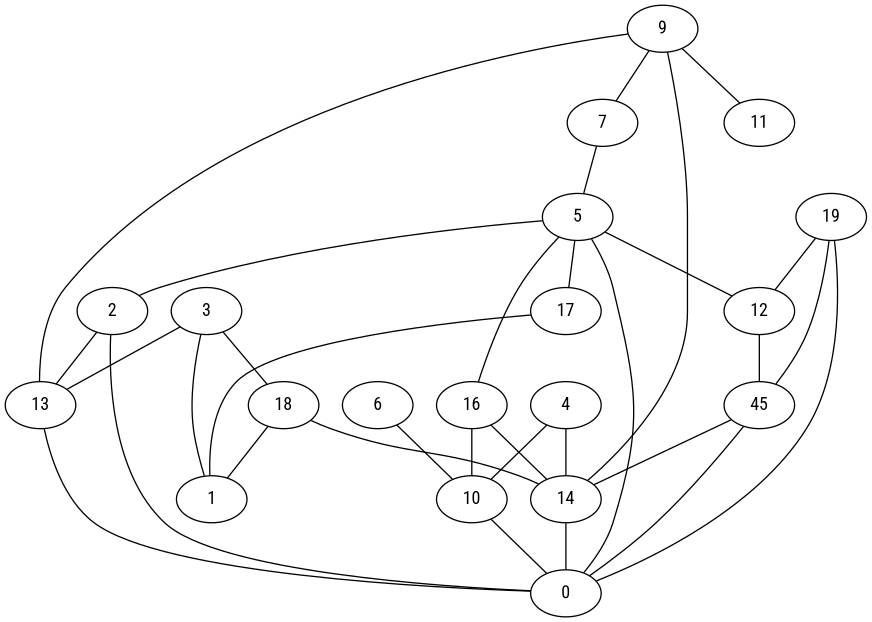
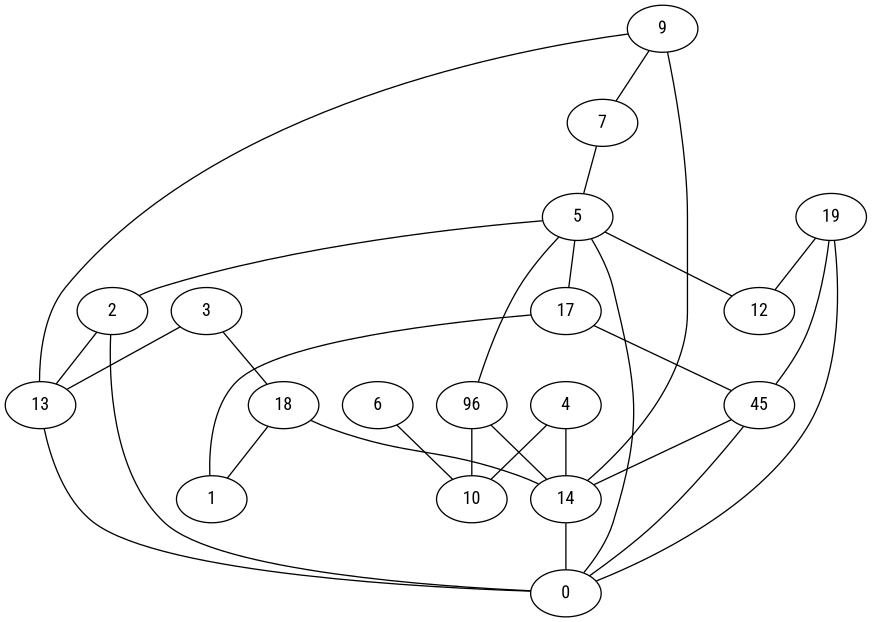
node "11": removed
edge "12" -- "45": now "17" -- "45"
node "16": label "16" -> "96"
edge "3" -- "1": removed
edge "10" -- "0": removed
